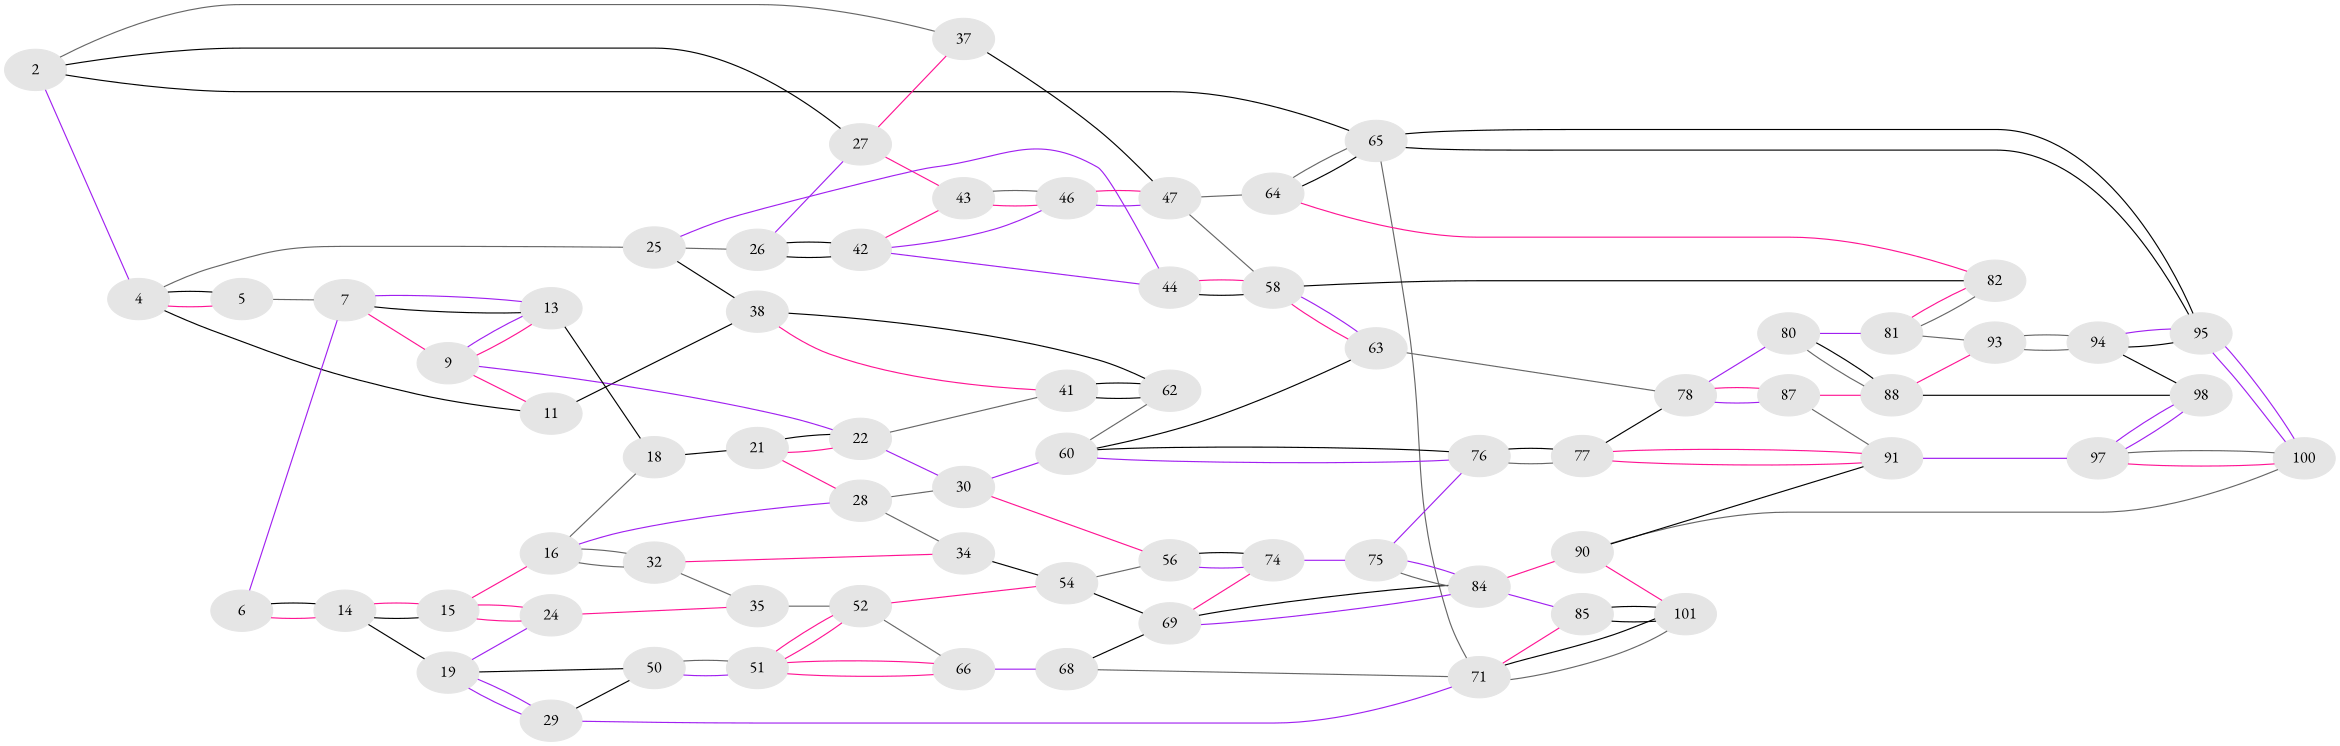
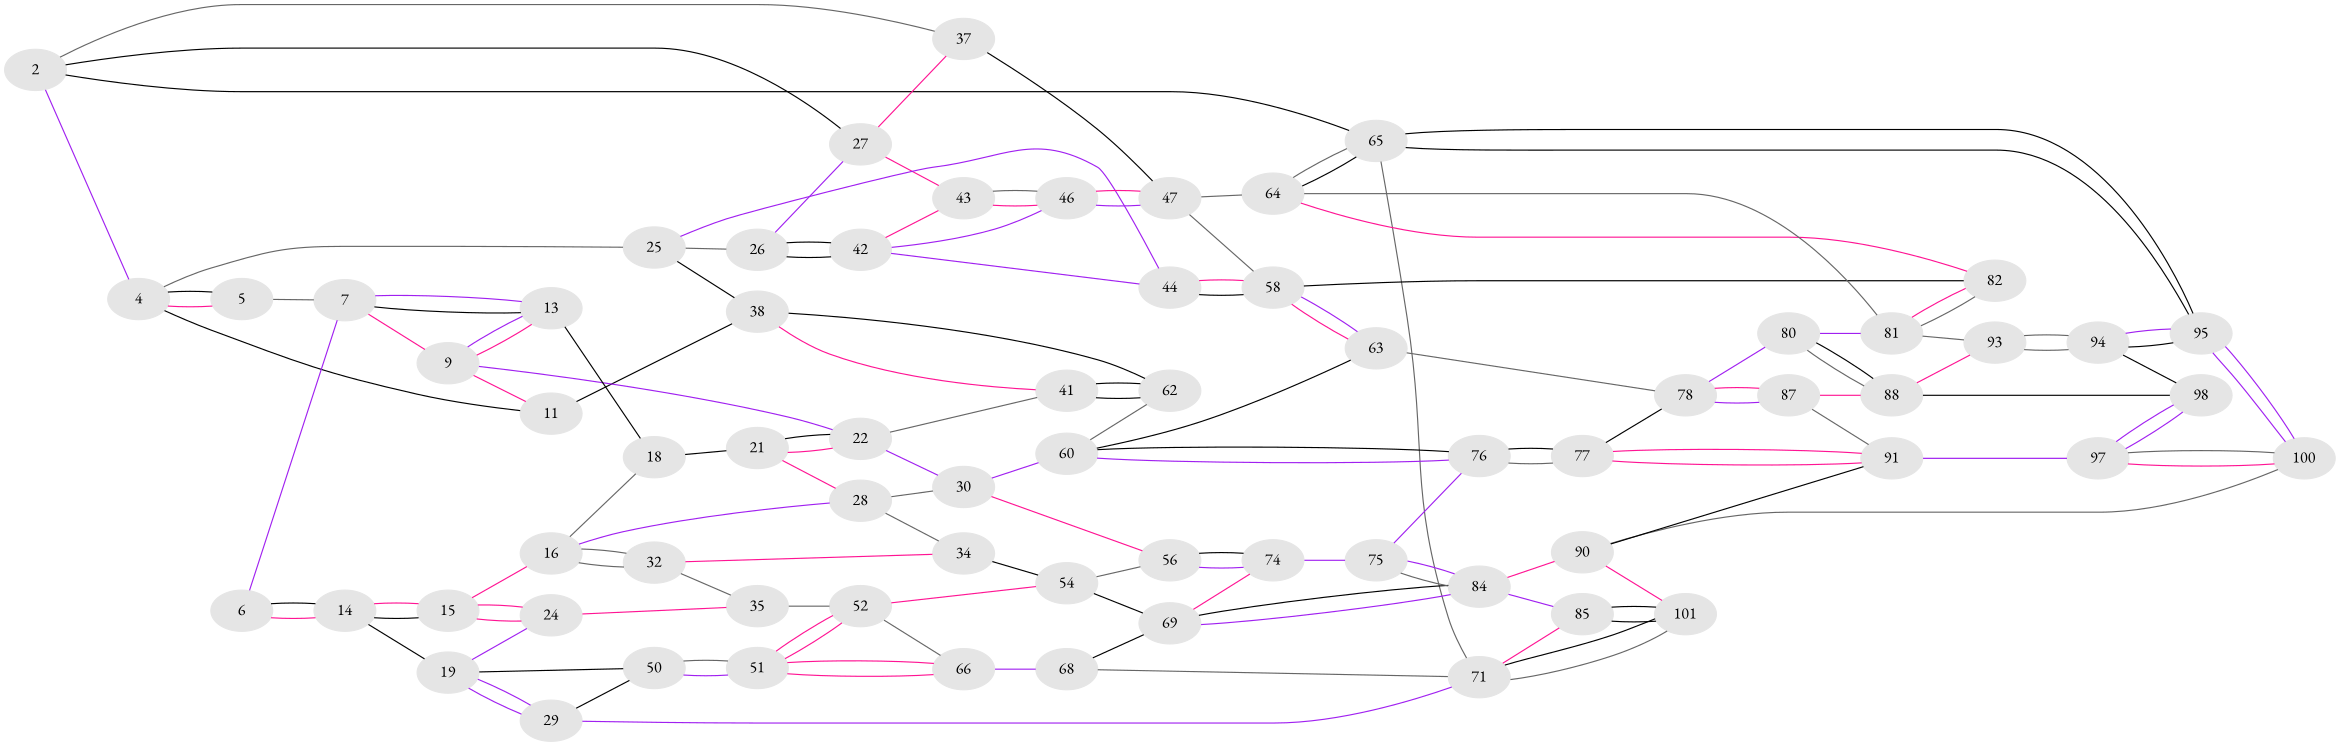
edge "64" -- "81": added
